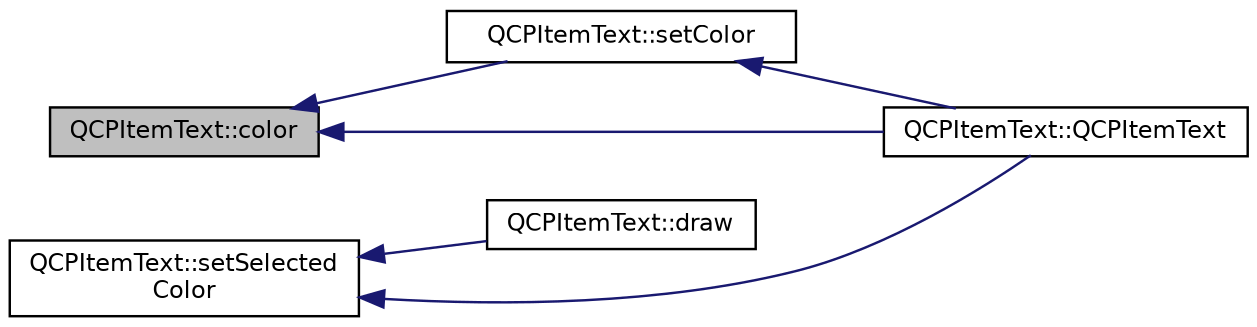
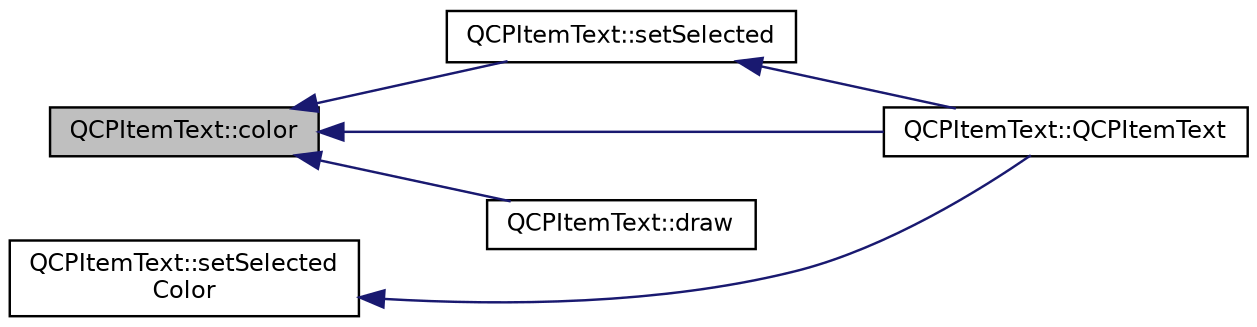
node "QCPItemText::setColor": label "QCPItemText::setColor" -> "QCPItemText::setSelected"
edge "QCPItemText::draw" -> "QCPItemText::setSelected Color": now "QCPItemText::draw" -> "QCPItemText::color"
